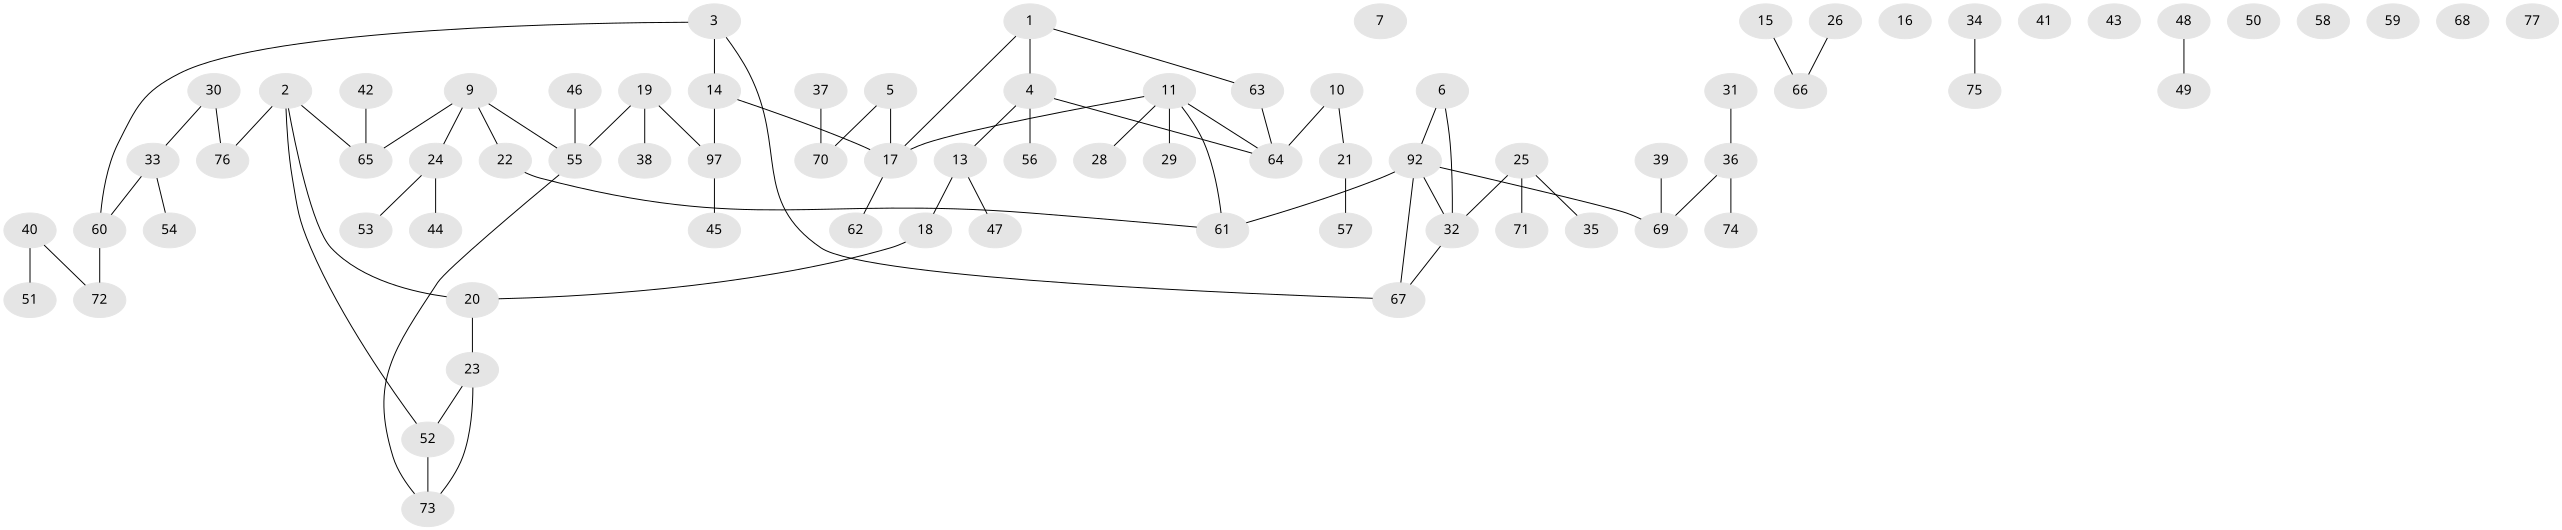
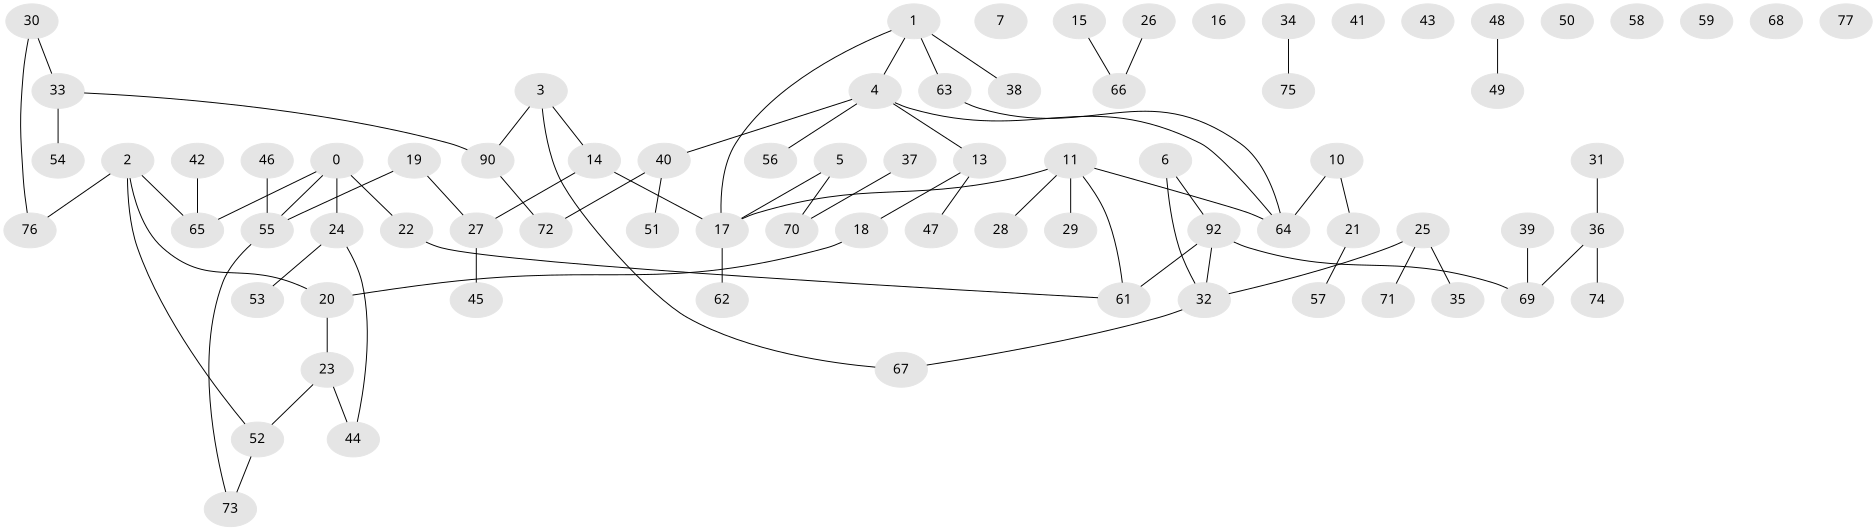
node "9": label "9" -> "0"
edge "19" -- "38": now "1" -- "38"
edge "4" -- "40": added
node "97": label "97" -> "27"
node "60": label "60" -> "90"
edge "92" -- "67": removed
edge "23" -- "73": now "23" -- "44"
